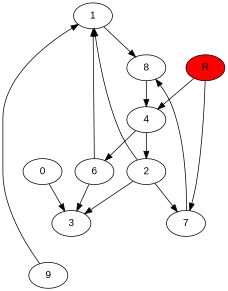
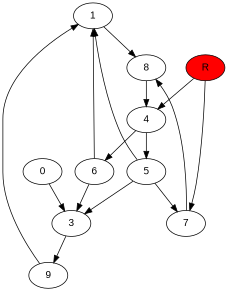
node "2": label "2" -> "5"
edge "3" -> "9": added
